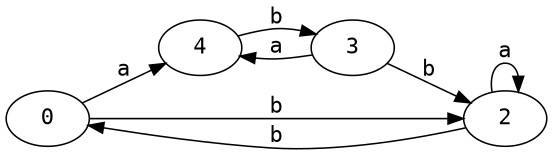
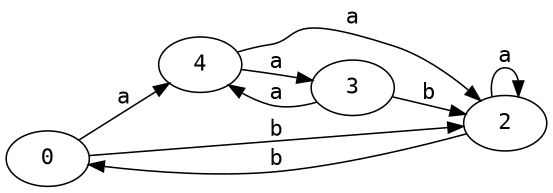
edge "4" -> "3": label "b" -> "a"
edge "4" -> "2": added, label "a"
